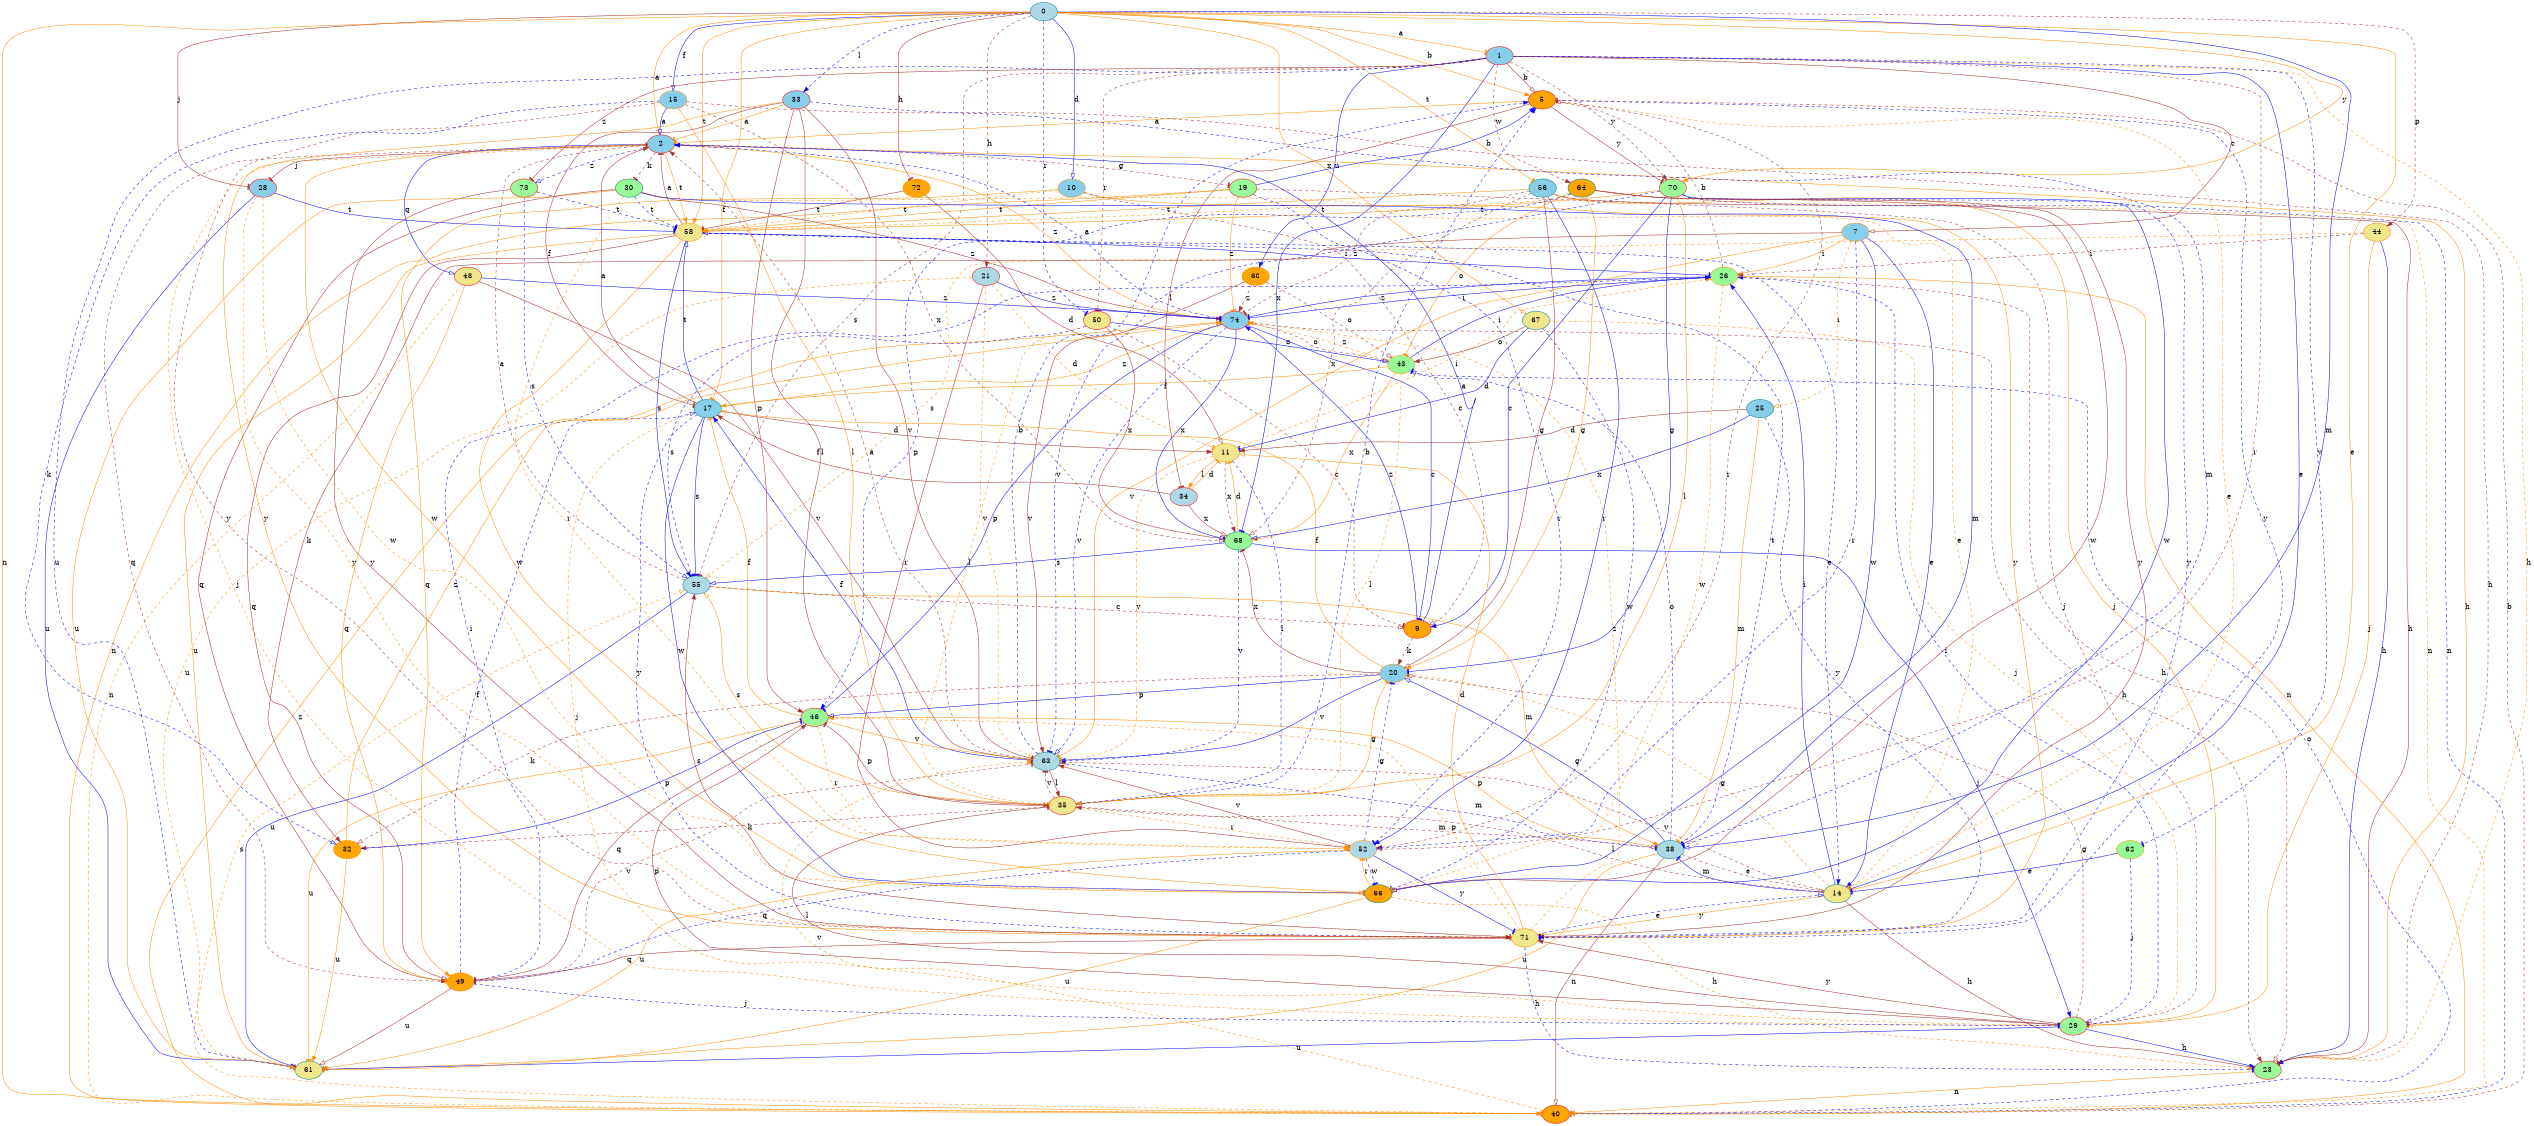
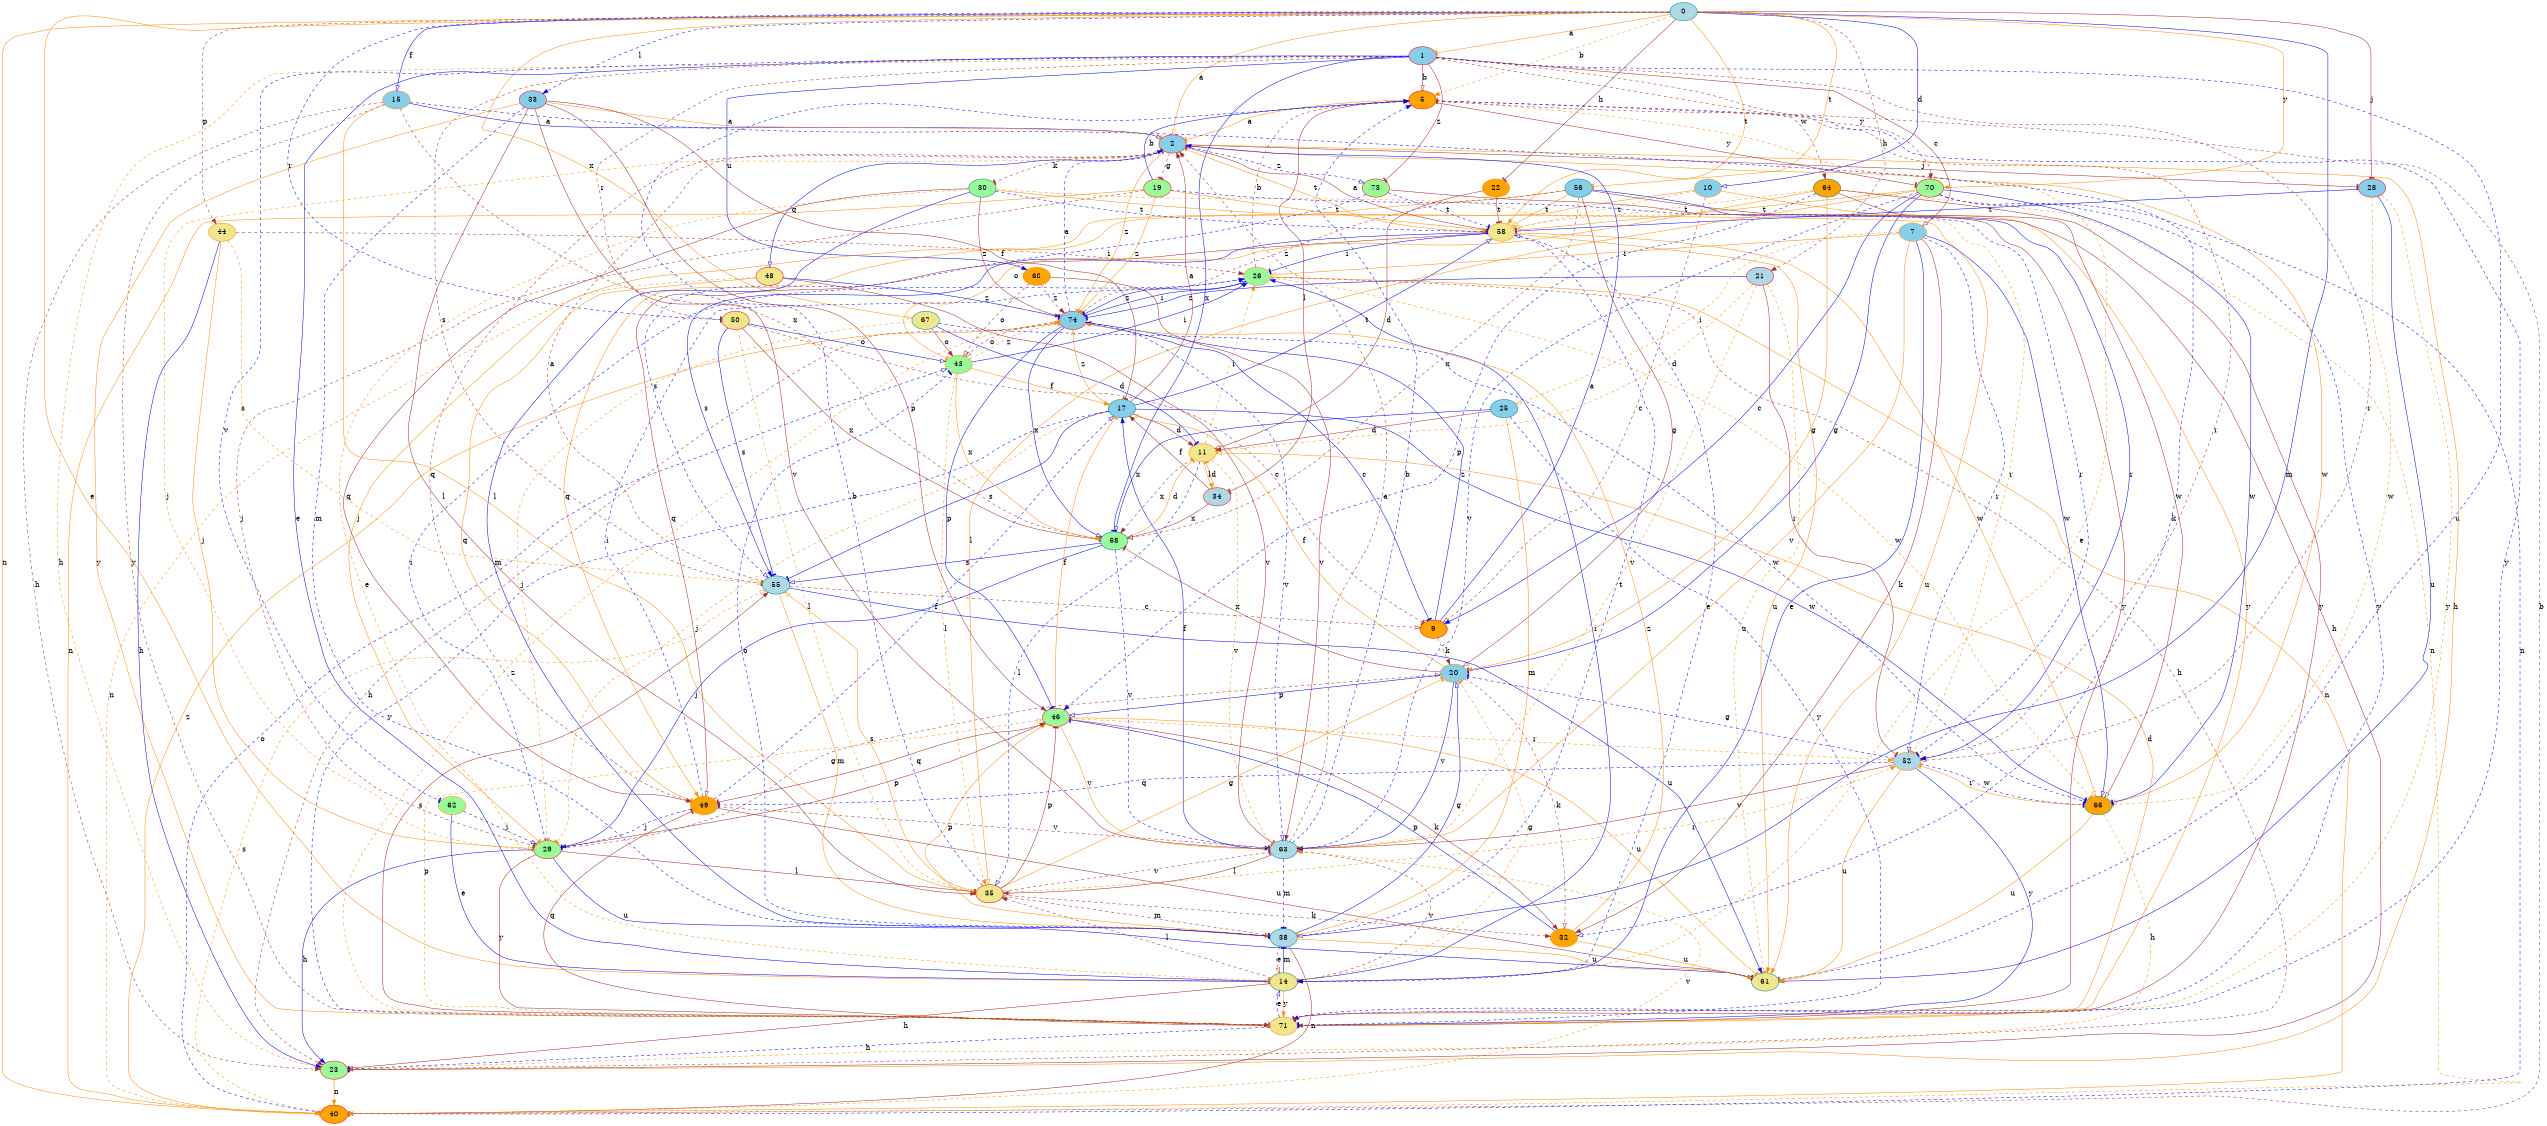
edge "0" -> "5": style solid -> dashed
edge "0" -> "17": removed, label "f"
node "72": label "72" -> "22"
edge "50" -> "55": style dashed -> solid
edge "46" -> "32": added, label "k"
